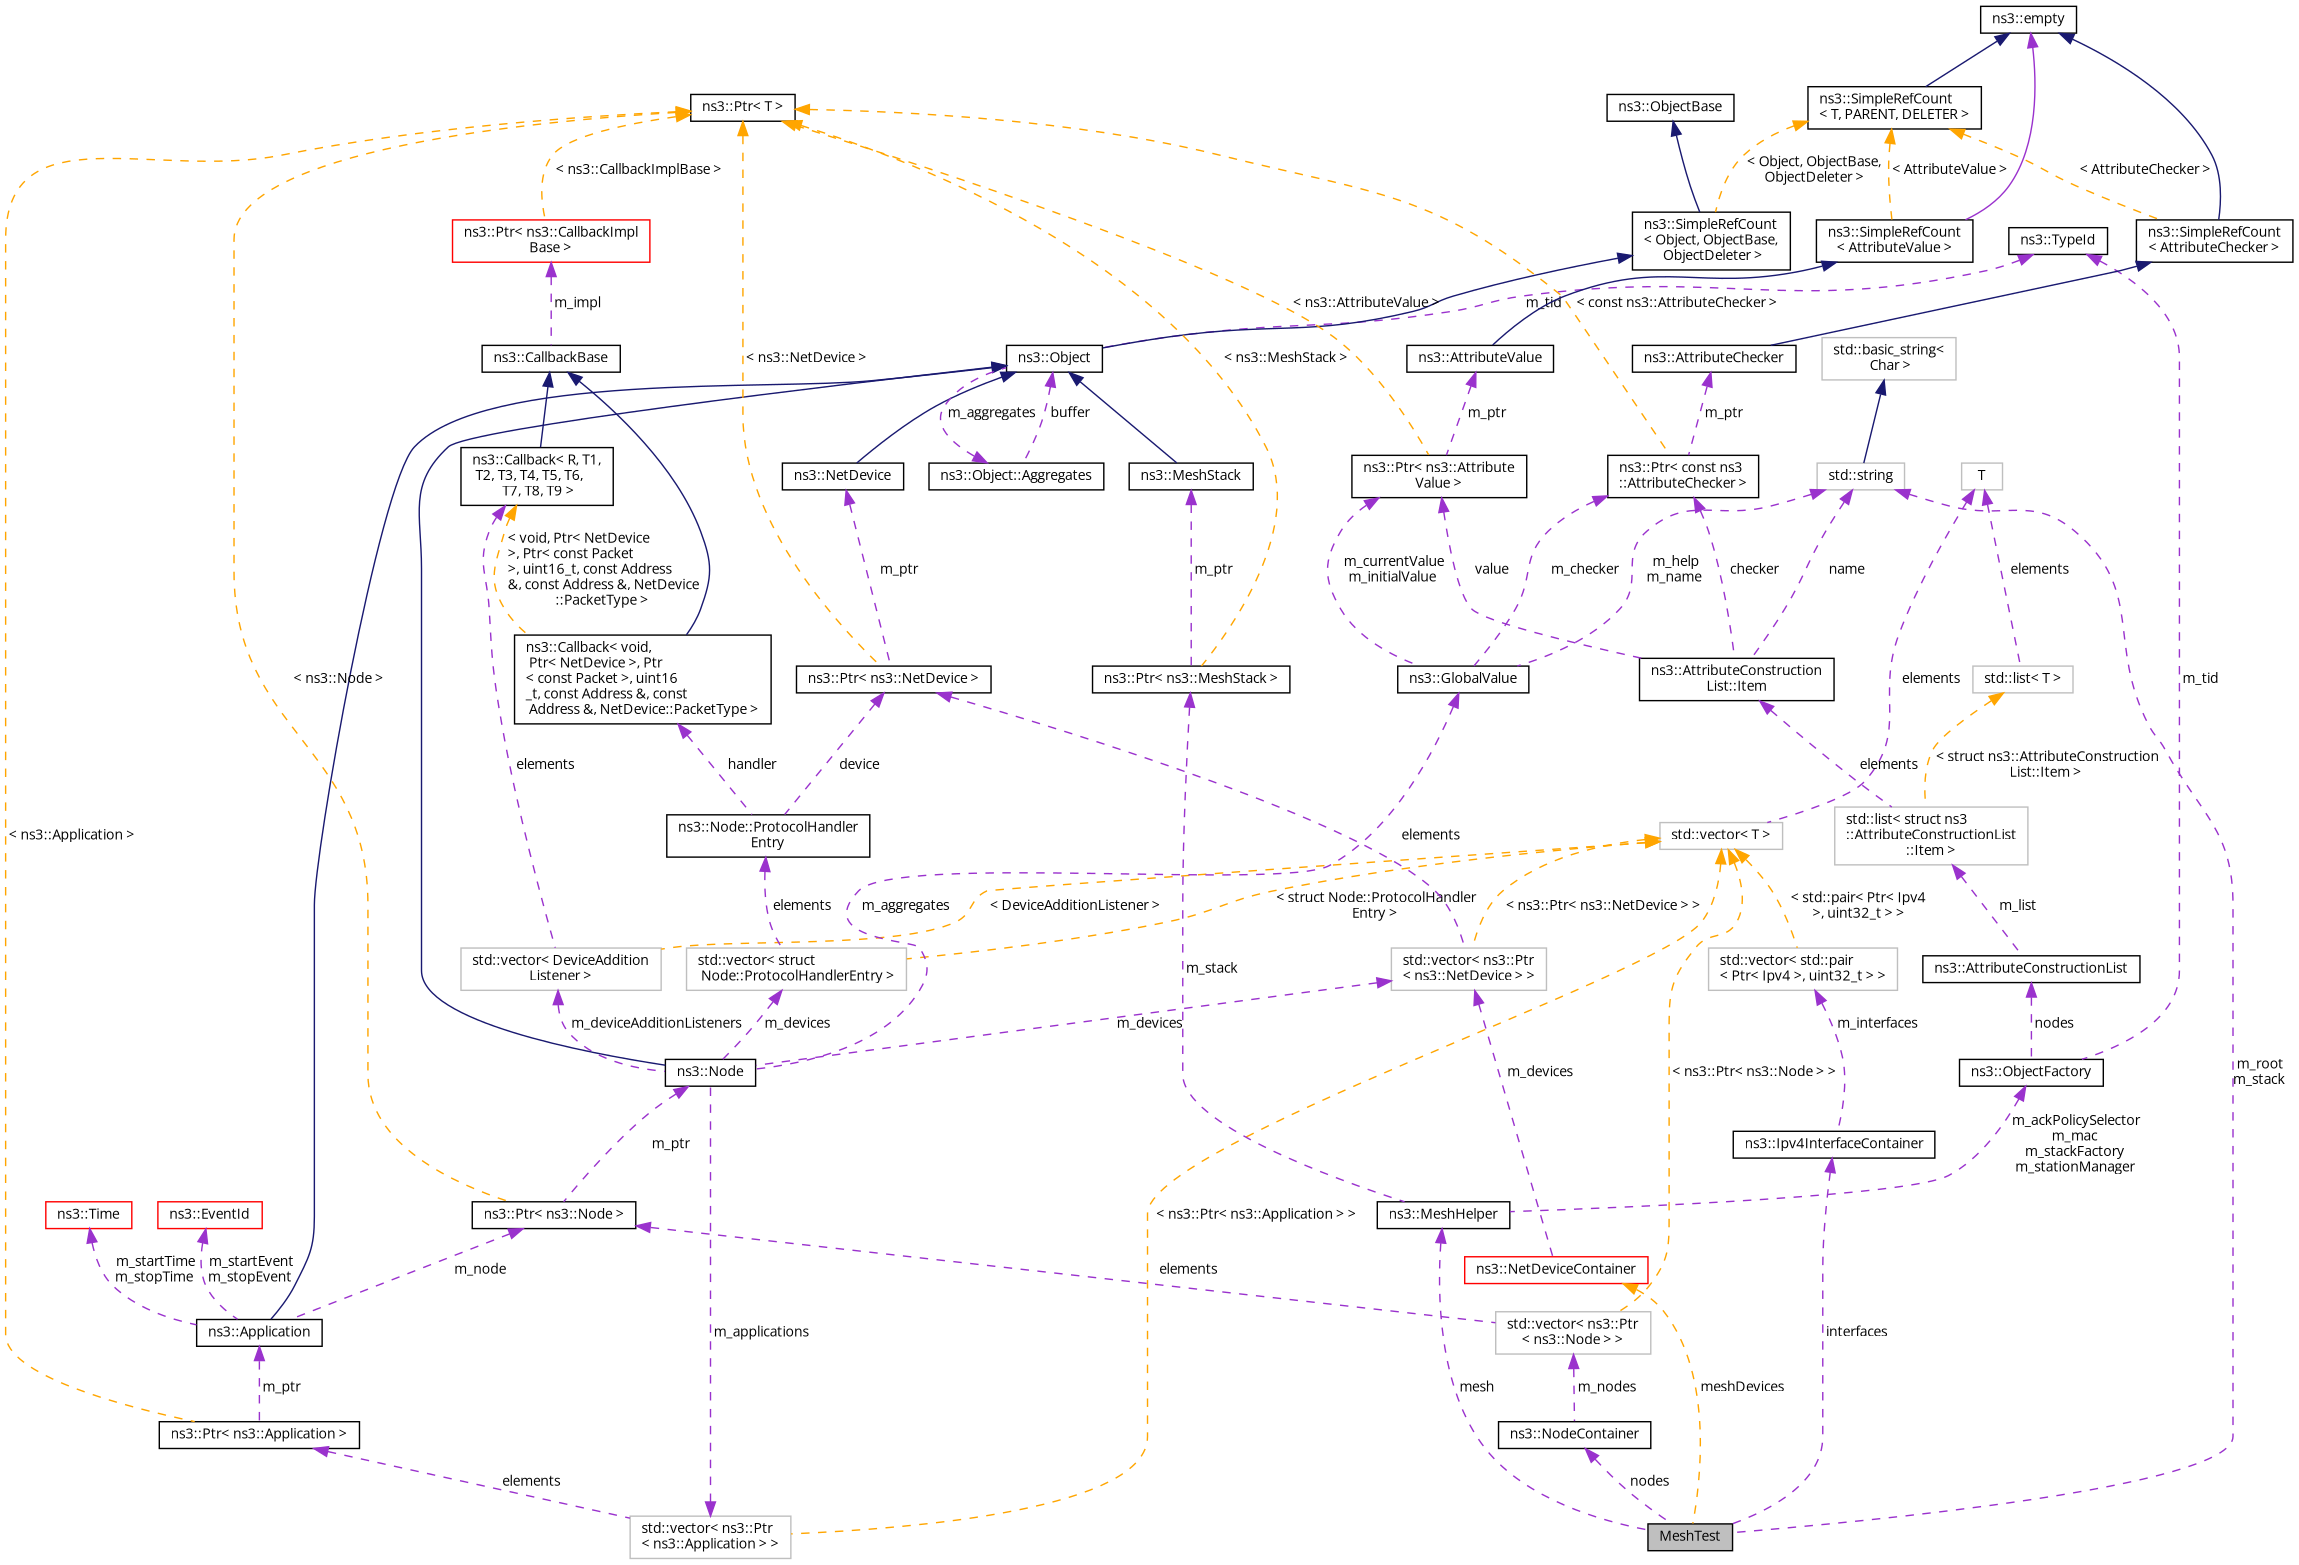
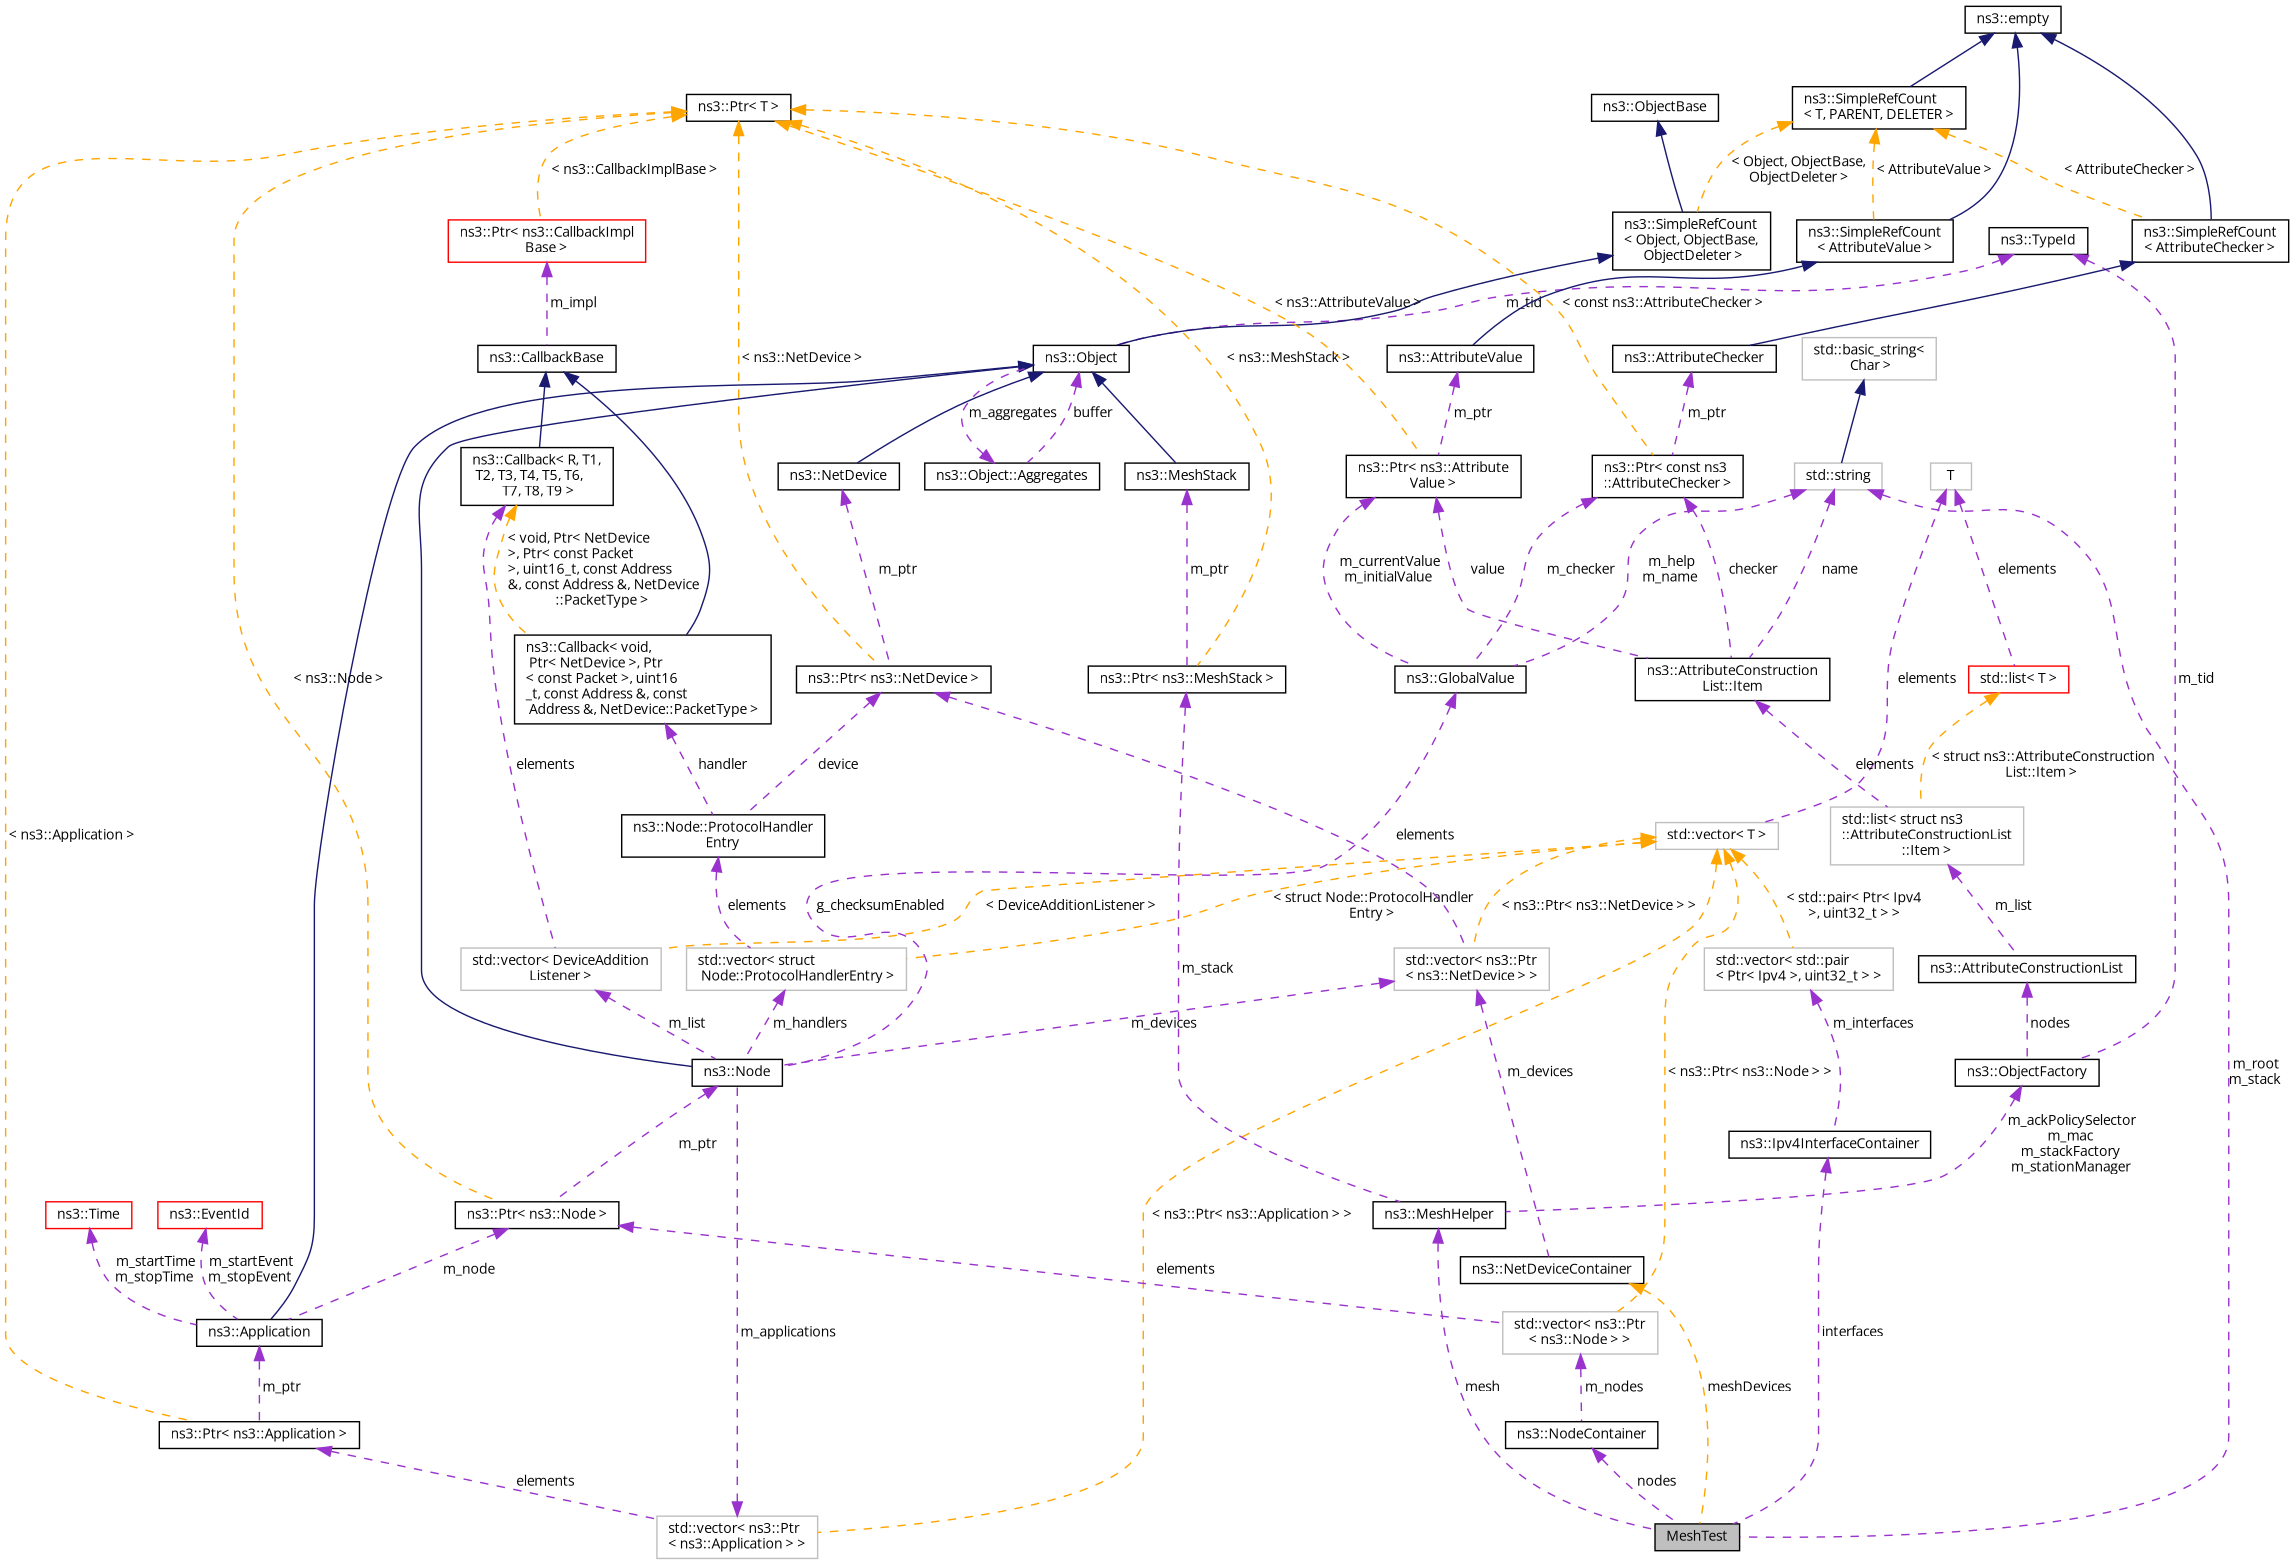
edge "ns3::SimpleRefCount < AttributeValue >" -> "ns3::empty": color darkorchid3 -> midnightblue
node "std::list< T >": color grey75 -> red
edge "ns3::Node" -> "ns3::GlobalValue": label " m_aggregates" -> " g_checksumEnabled"
edge "ns3::Node" -> "std::vector< DeviceAddition Listener >": label " m_deviceAdditionListeners" -> " m_list"
edge "ns3::Node" -> "std::vector< struct Node::ProtocolHandlerEntry >": label " m_devices" -> " m_handlers"
node "ns3::NetDeviceContainer": color red -> black
